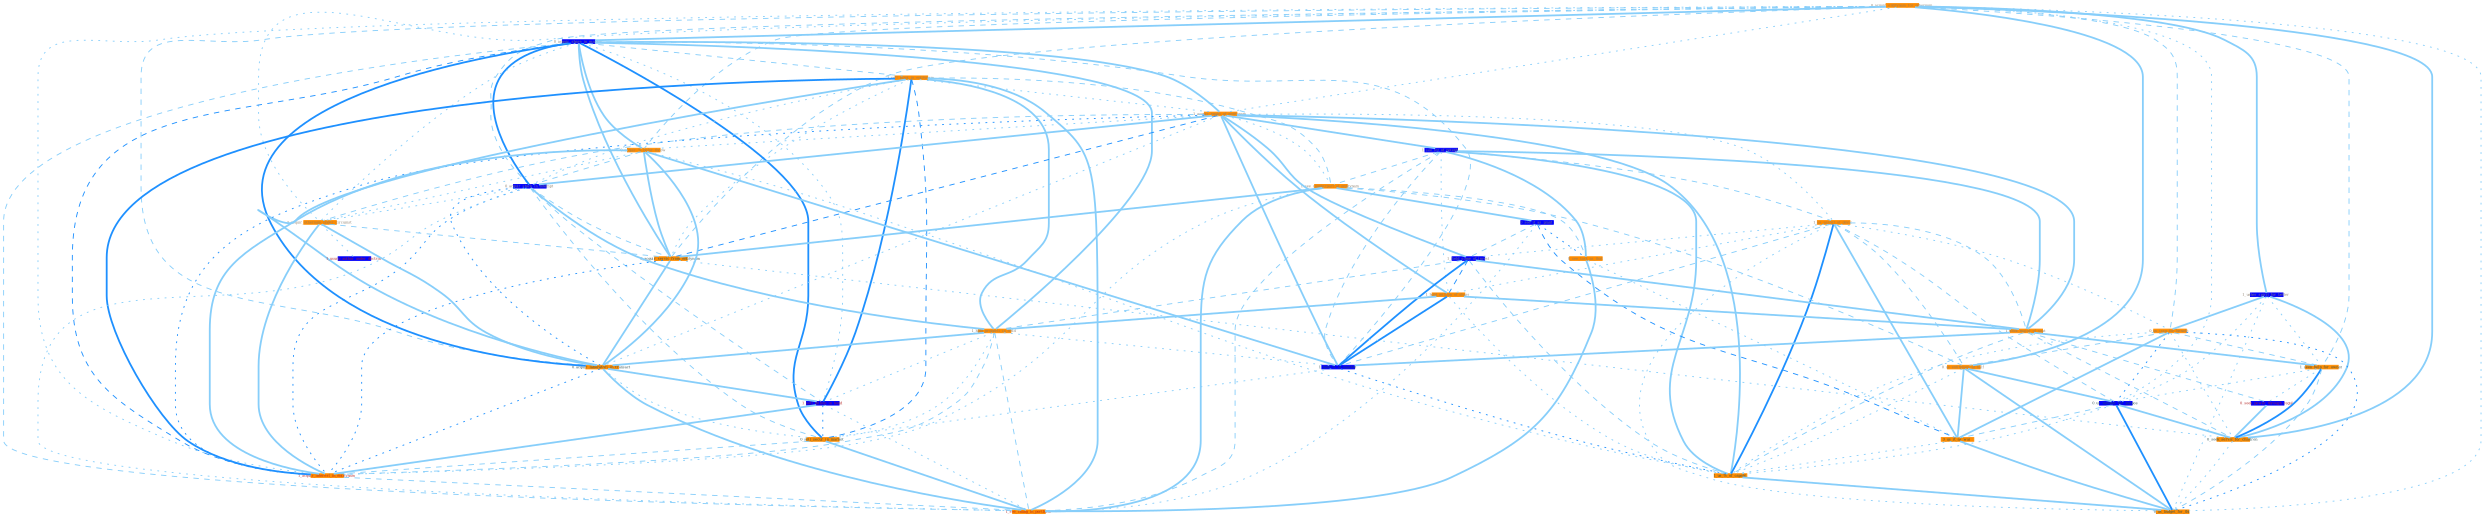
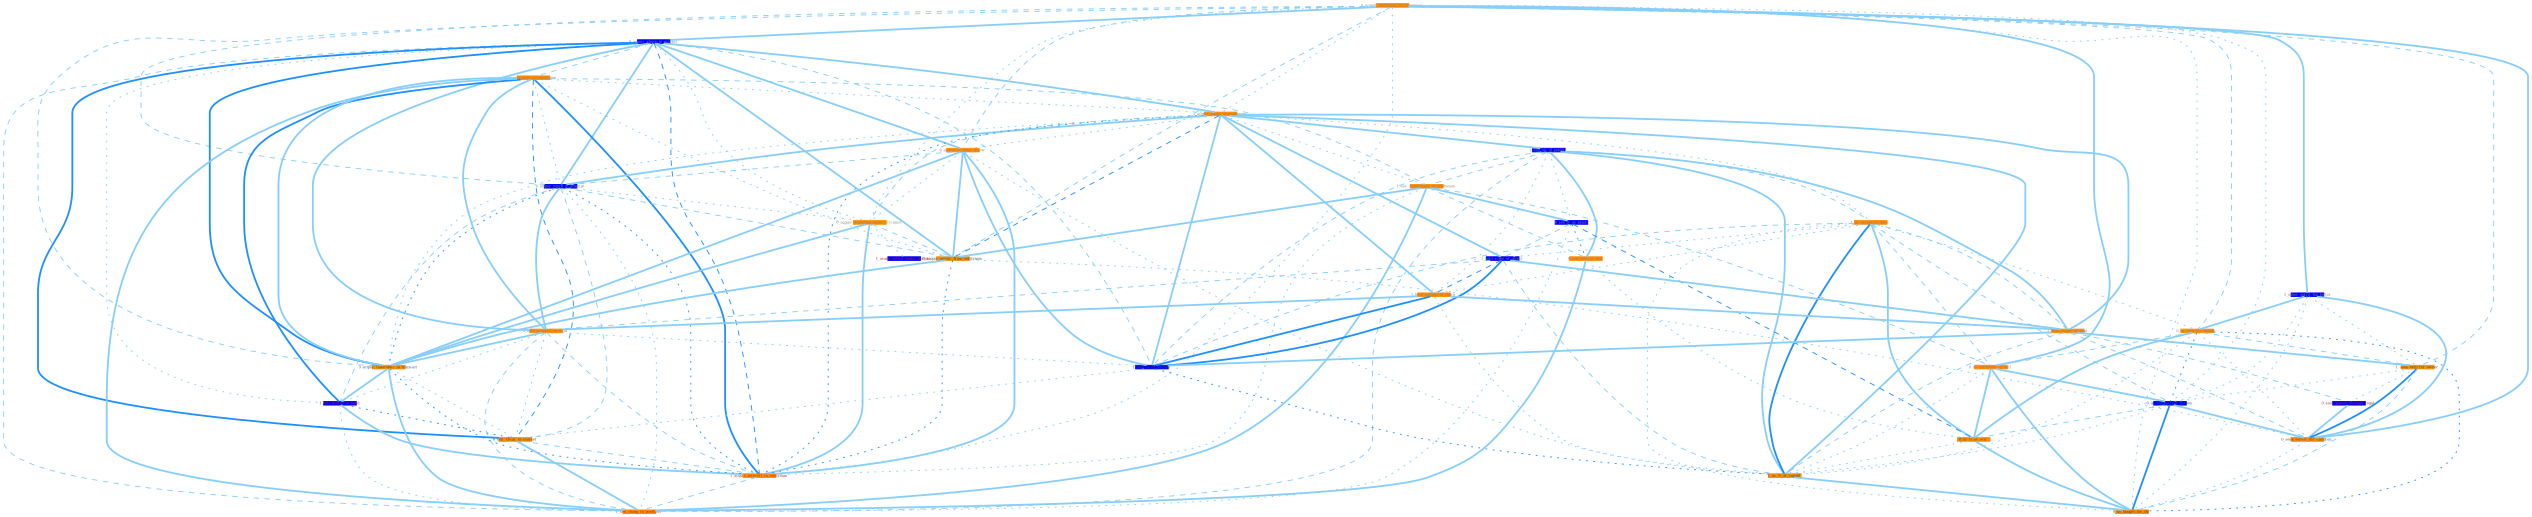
edge "0_acquir_share_in_market" -- "0_acquir_stock_in_attempt": color #1e90ff -> #87cefa
edge "1_see_lot_of_potenti" -- "0_see_it_as_plant": added
node "1_field_some_of_invest": label "1_field_some_of_invest" -> "1_hold_some_of_invest"
node "1_usher_spirit_for_better": label "1_usher_spirit_for_better" -> "5_usher_spirit_for_better"
